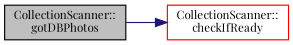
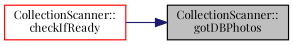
edge "CollectionScanner:: gotDBPhotos" -> "CollectionScanner:: checkIfReady": reversed
